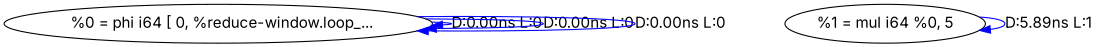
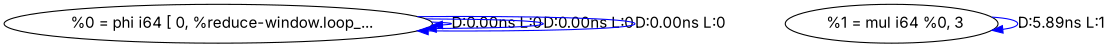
node "%1 = mul i64 %0, 5": label "%1 = mul i64 %0, 5" -> "%1 = mul i64 %0, 3"
